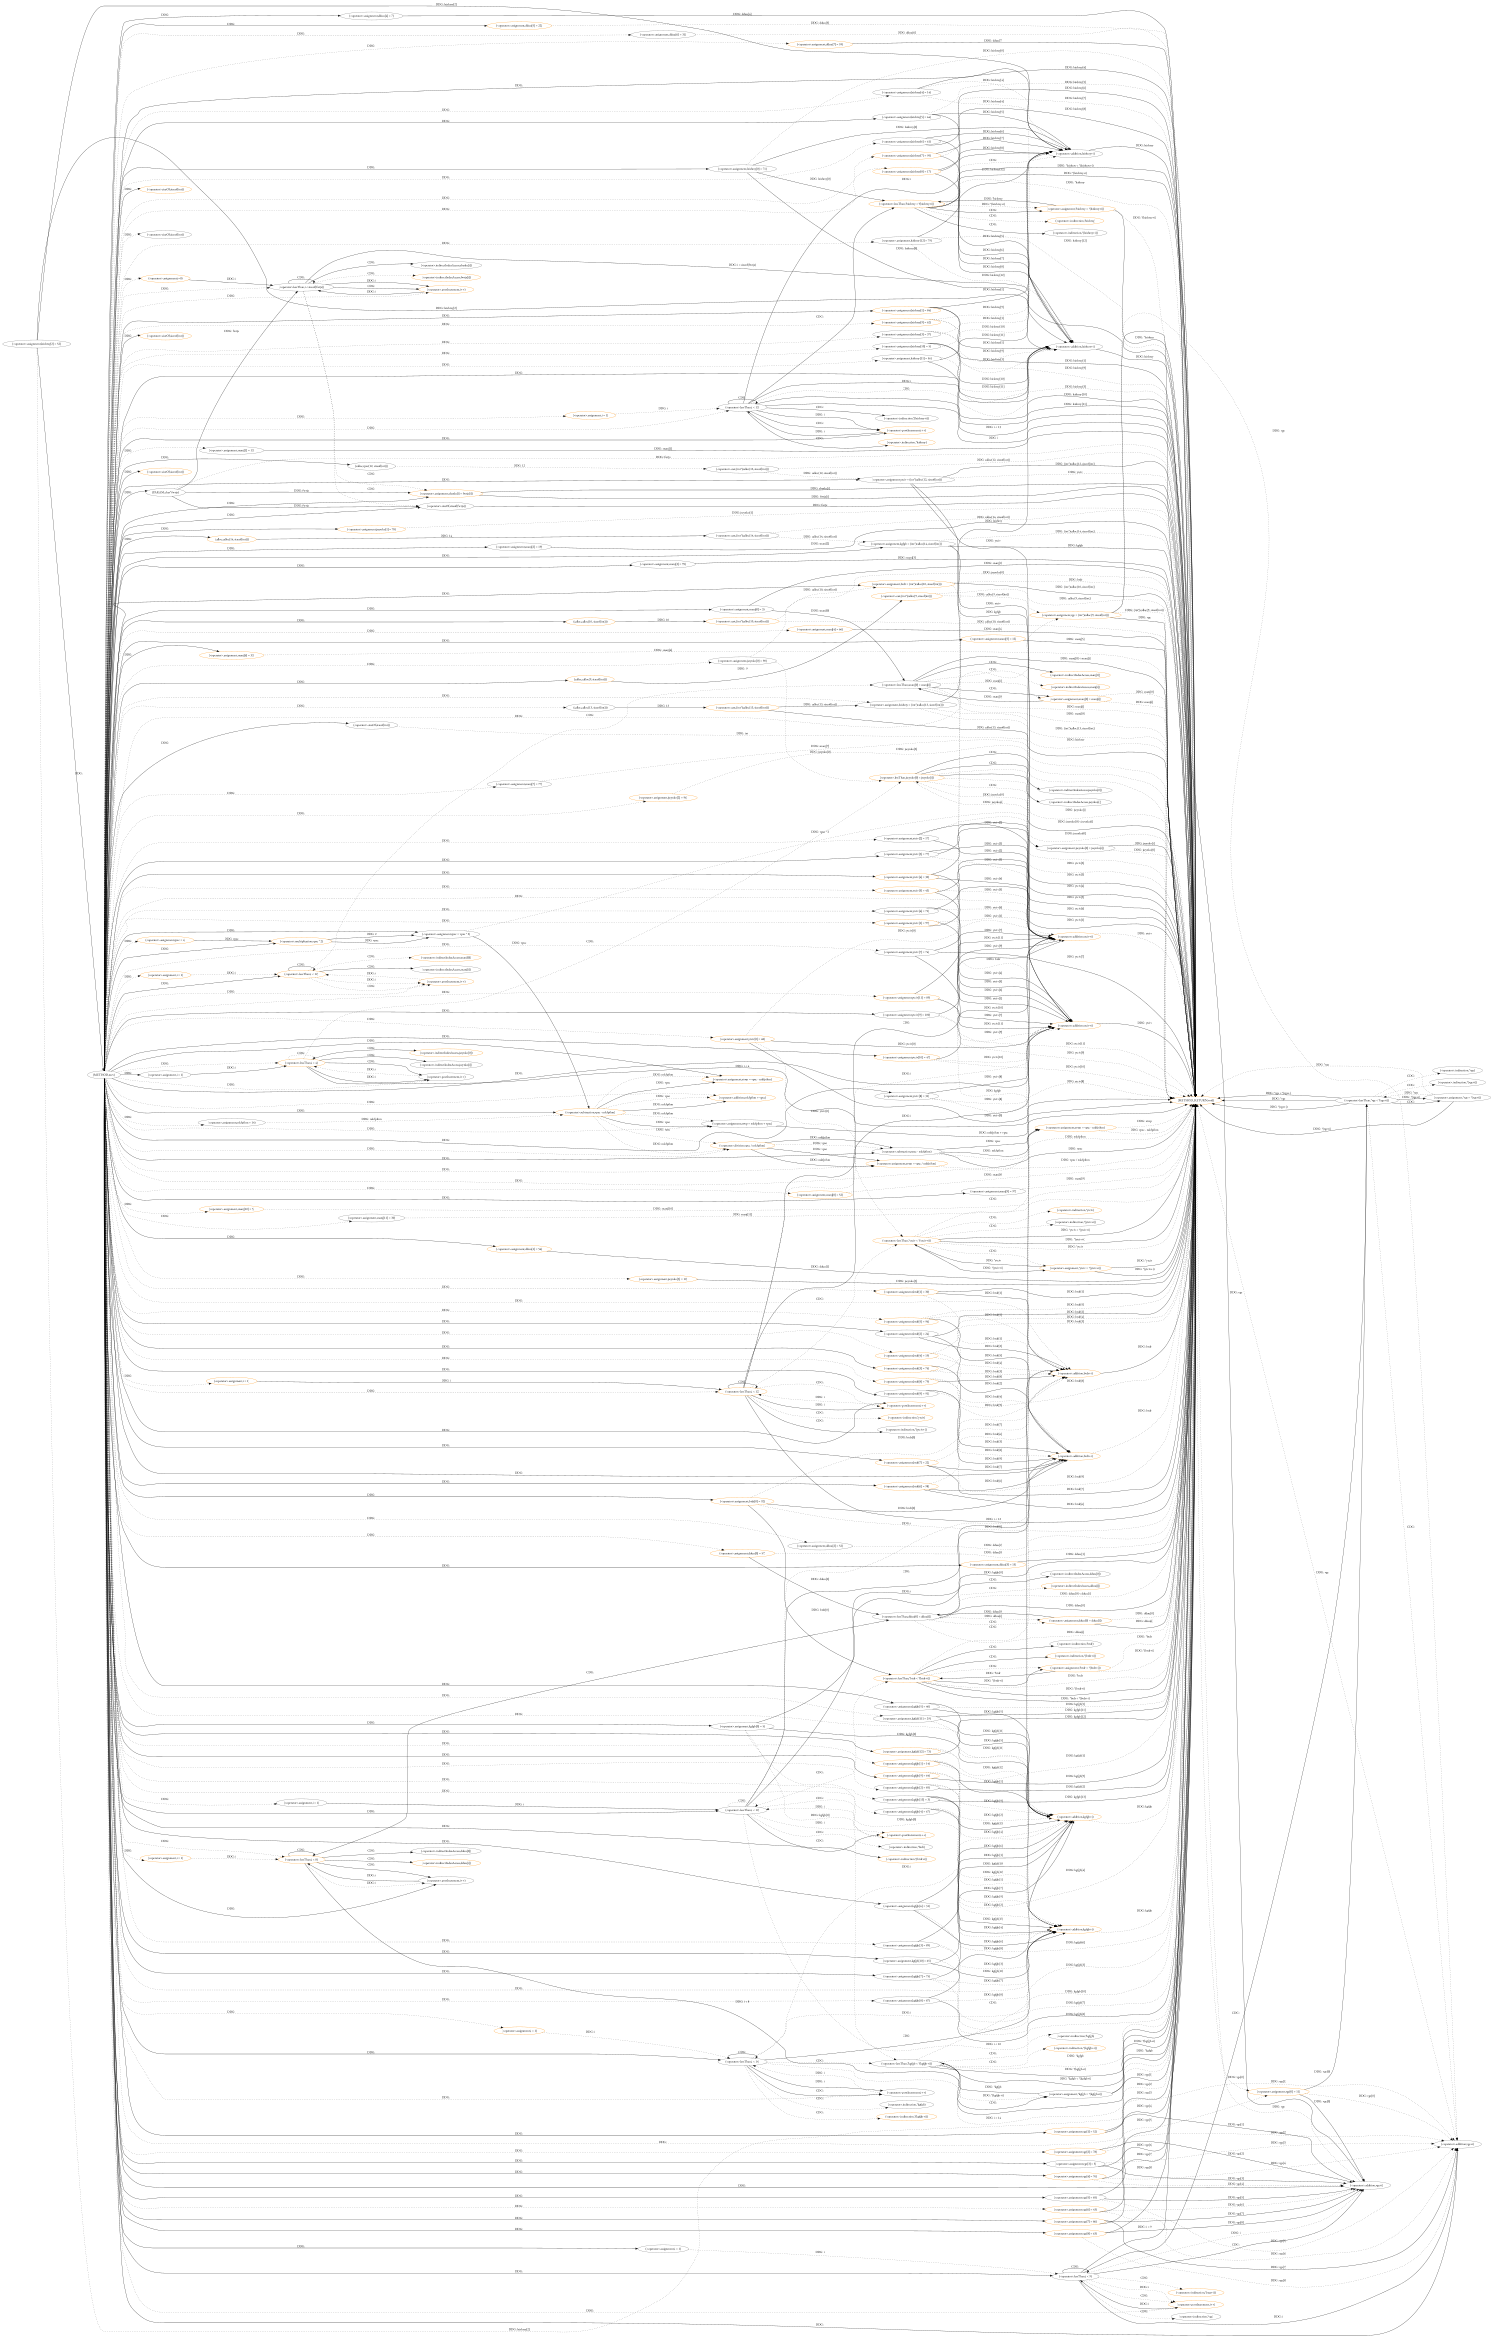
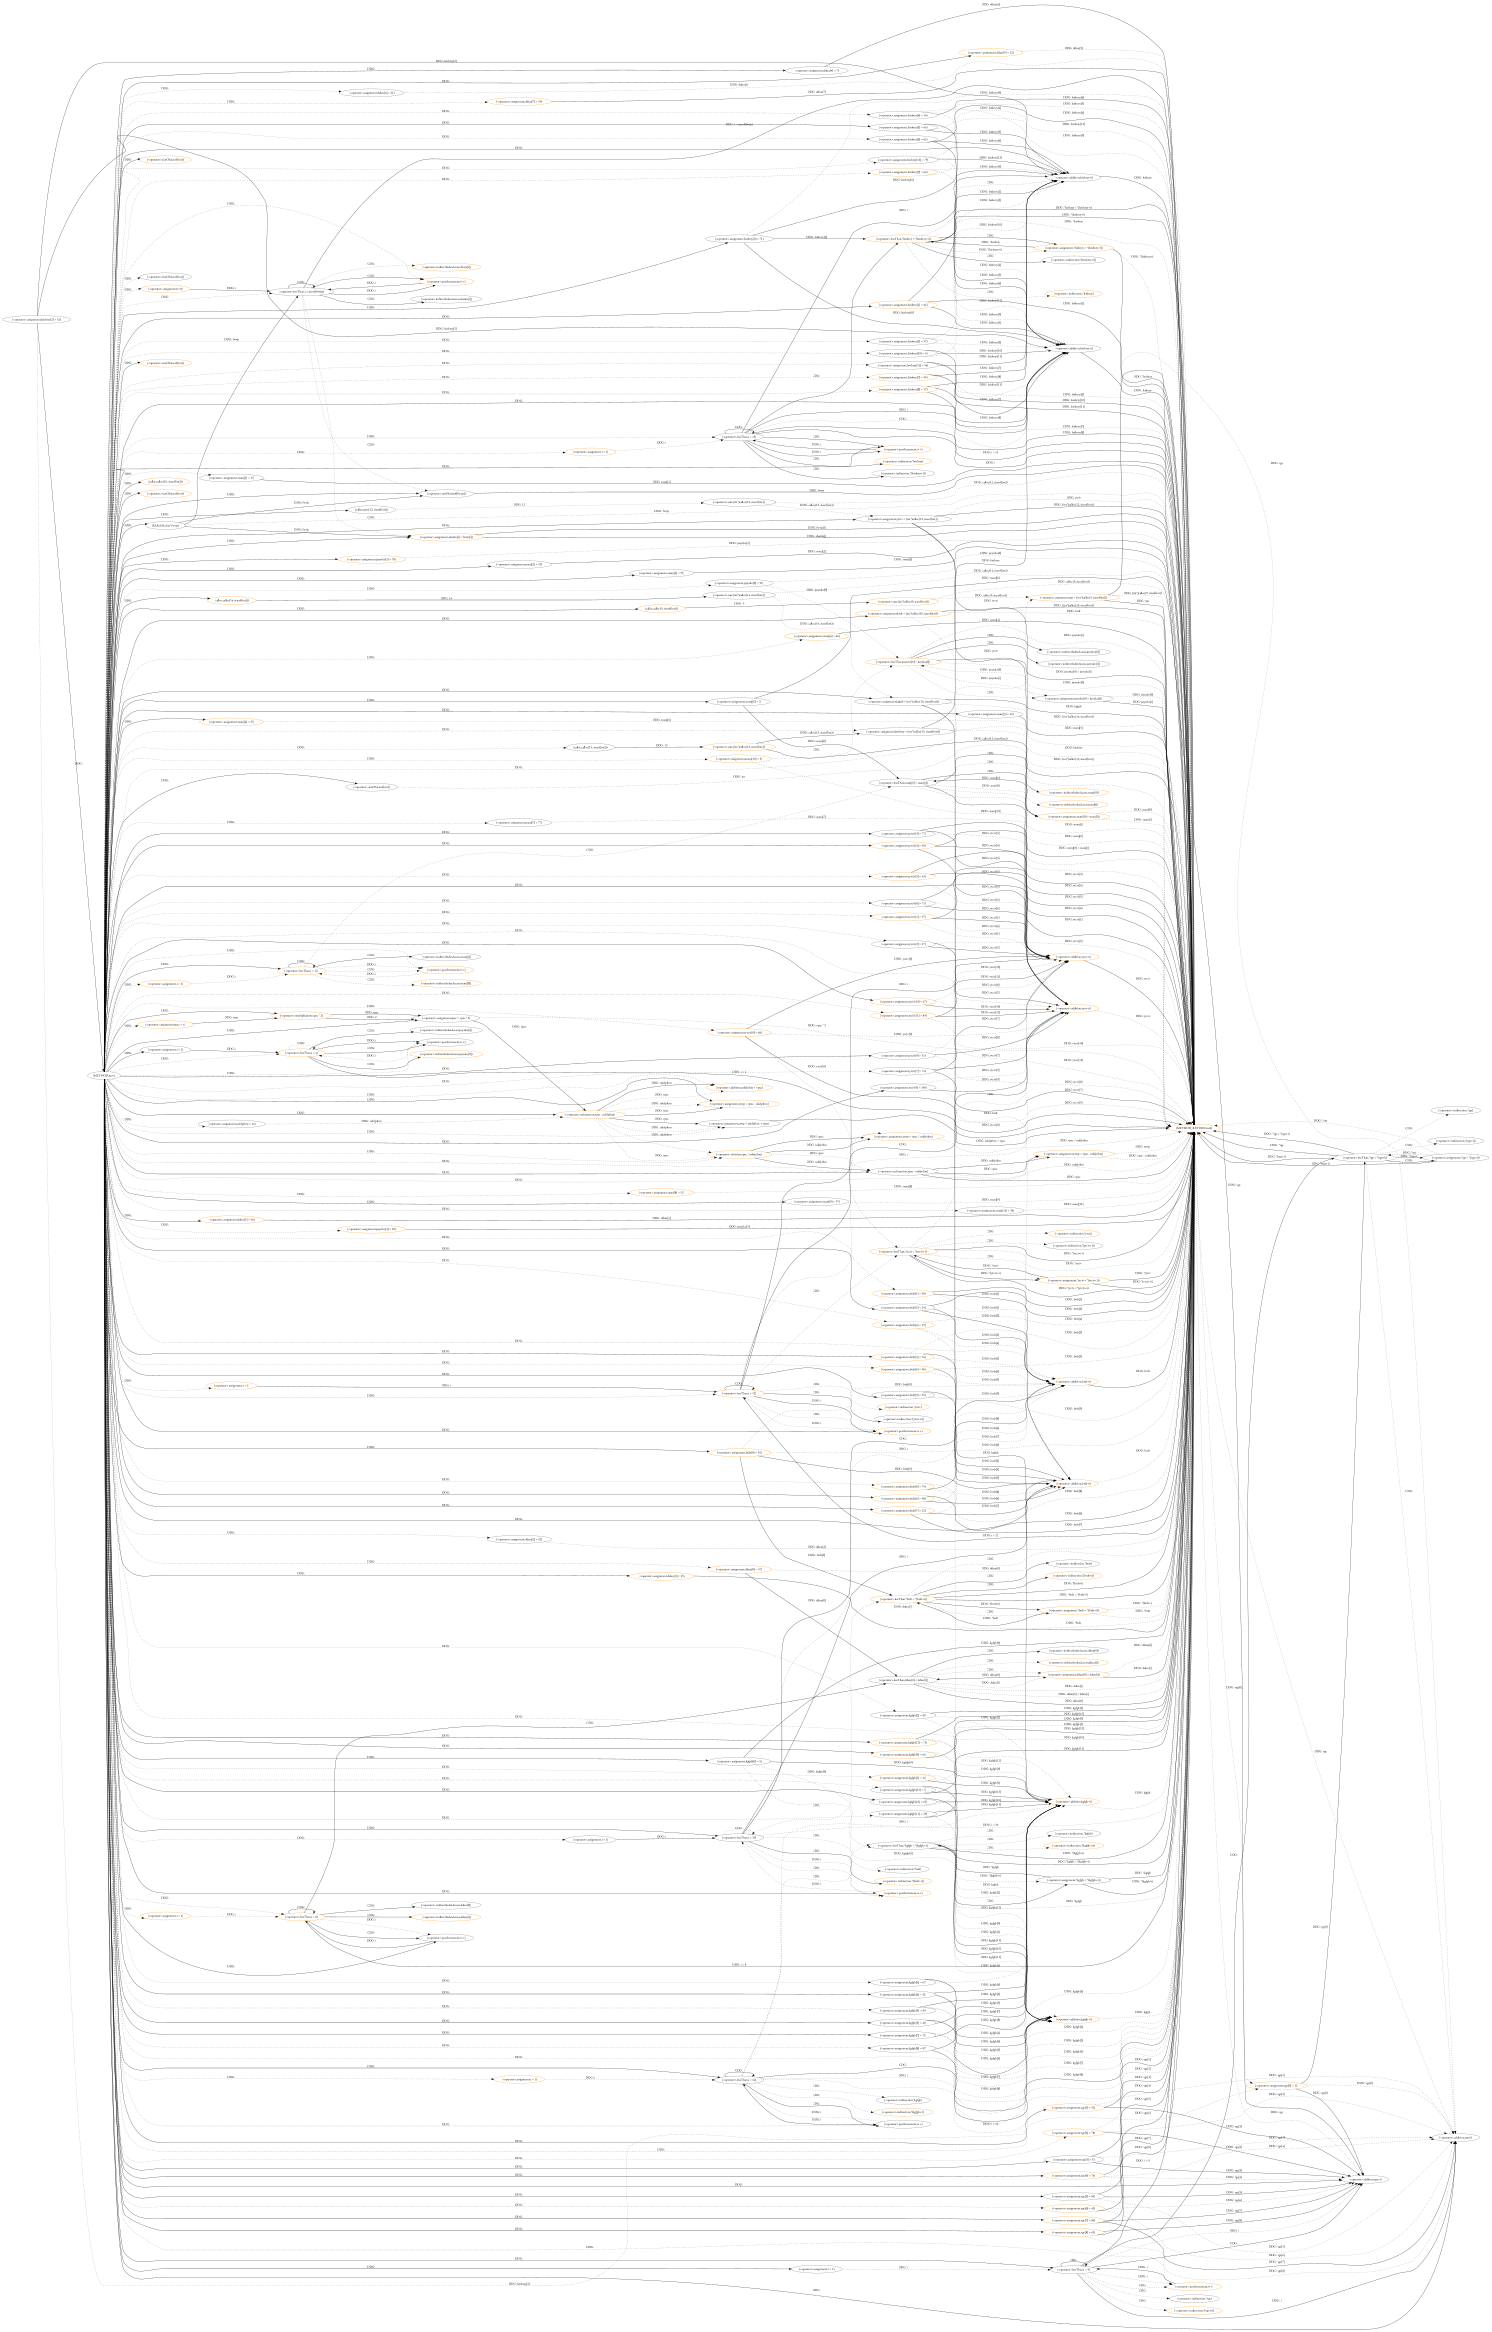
node "(<operator>.cast,(int*)calloc(10, sizeof(int)))": removed
node "(<operator>.assignment,snanj[5] = 12)": color darkorange -> gray40
node "(<operator>.assignment,jseynko[2] = 96)": removed
edge "(<operator>.lessThan,i < 4)" -> "(<operator>.lessThan,jseynko[0] < jseynko[i])": now "(<operator>.assignment,snanj[10] = 5)" -> "(<operator>.lessThan,jseynko[0] < jseynko[i])"
